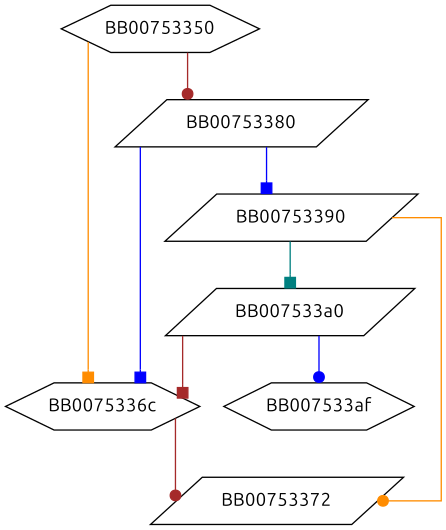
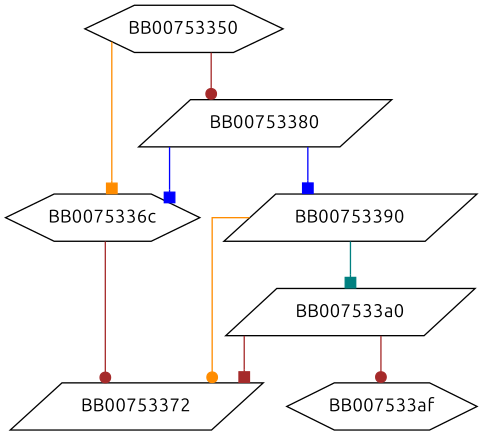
edge "BB007533a0" -> "BB007533af": color blue -> brown
edge "BB007533a0" -> "BB0075336c": now "BB007533a0" -> "BB00753372"
